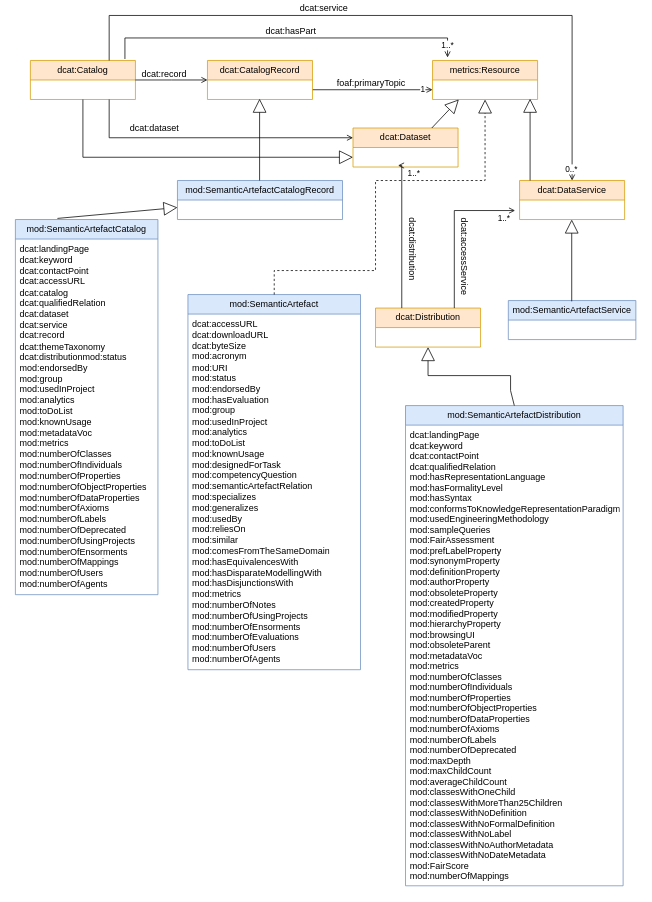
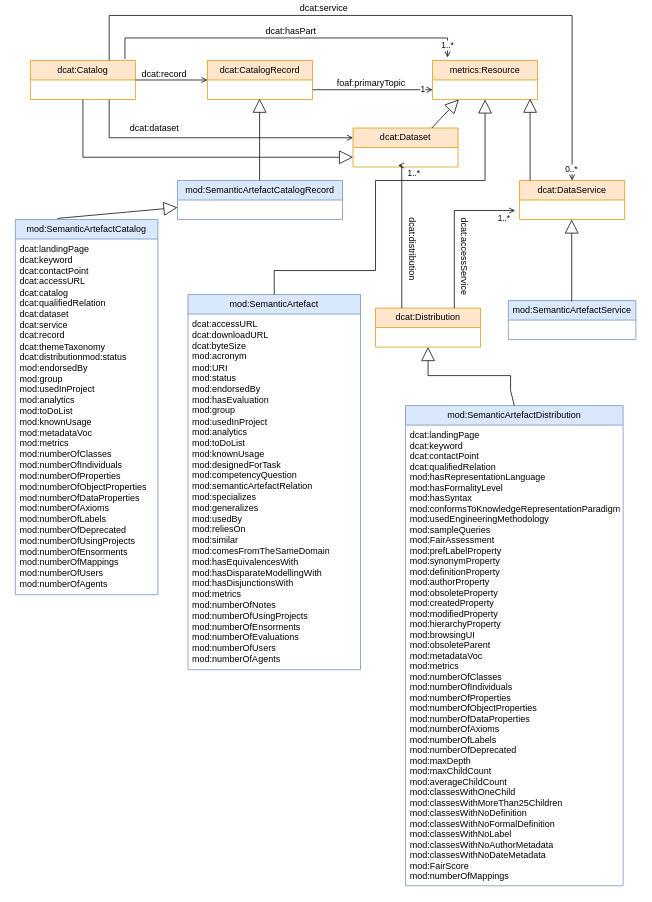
edge "mod:SemanticArtefact" -> "metrics:Resource": style dashed -> solid
